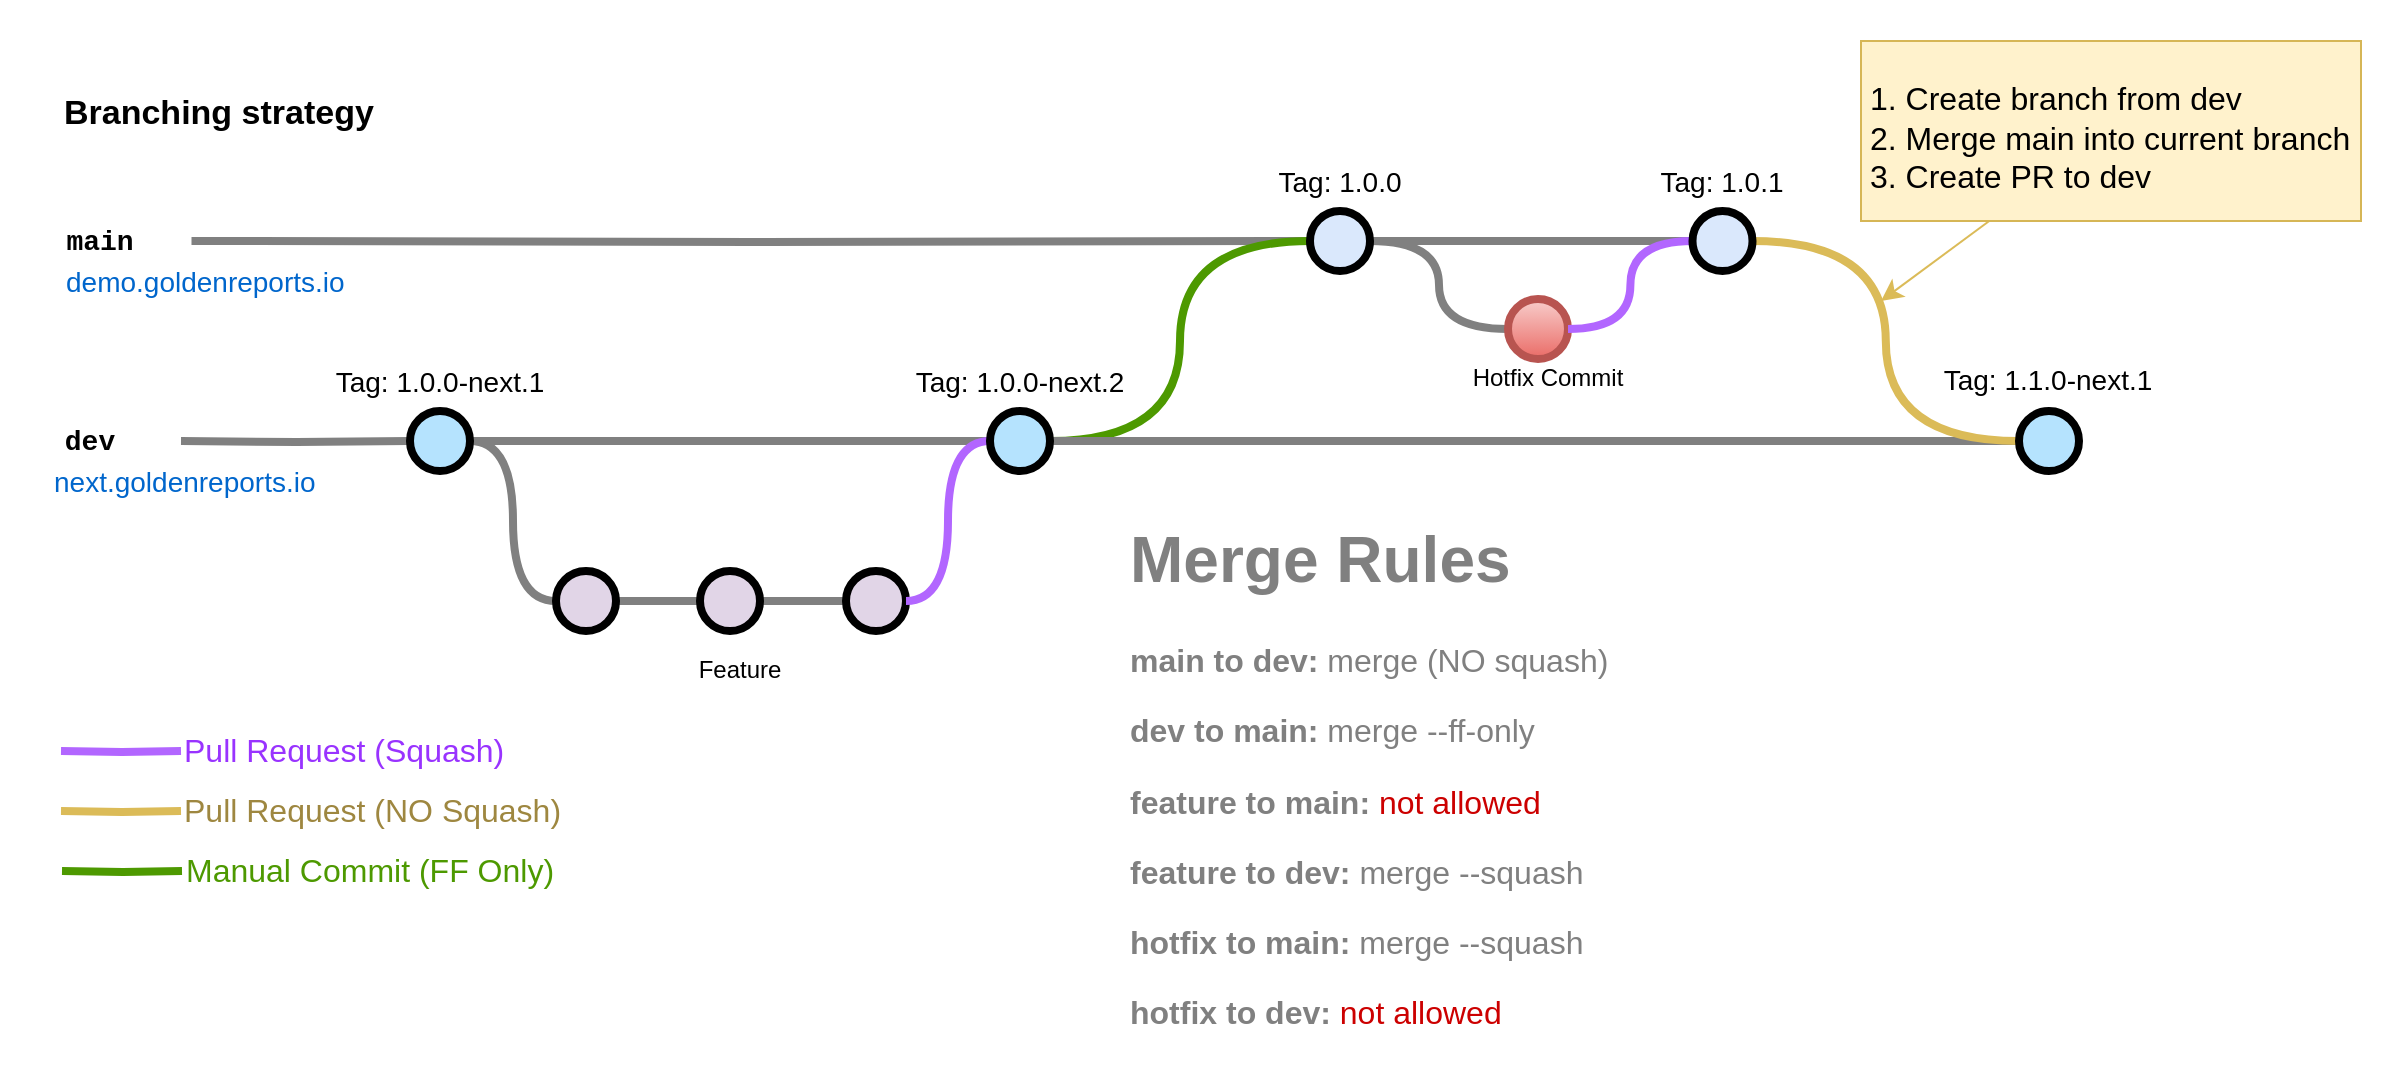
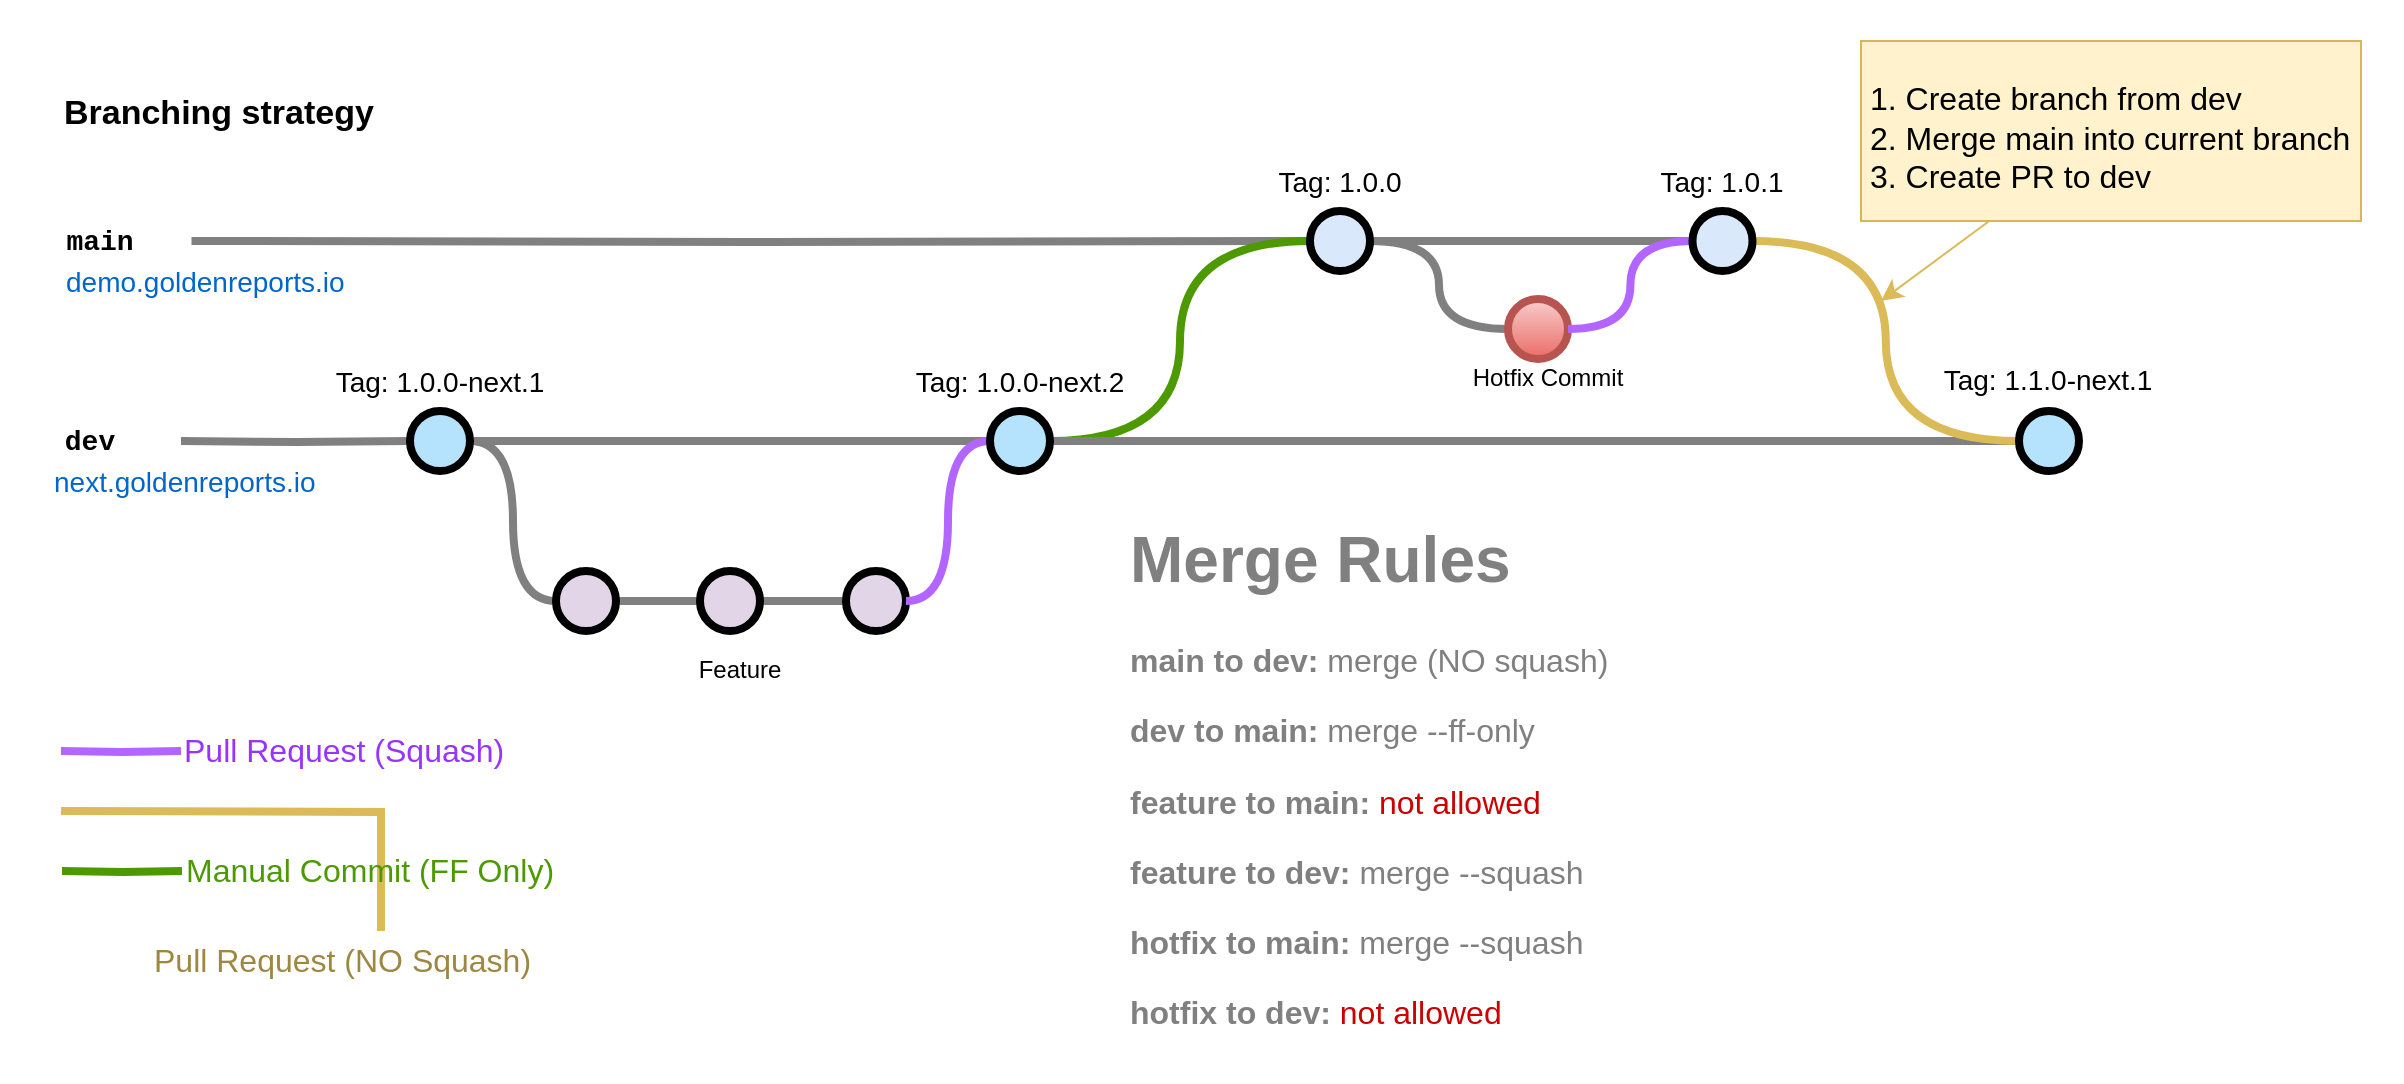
node "Pull Request (NO Squash)": moved (411, 811) -> (381, 961)
